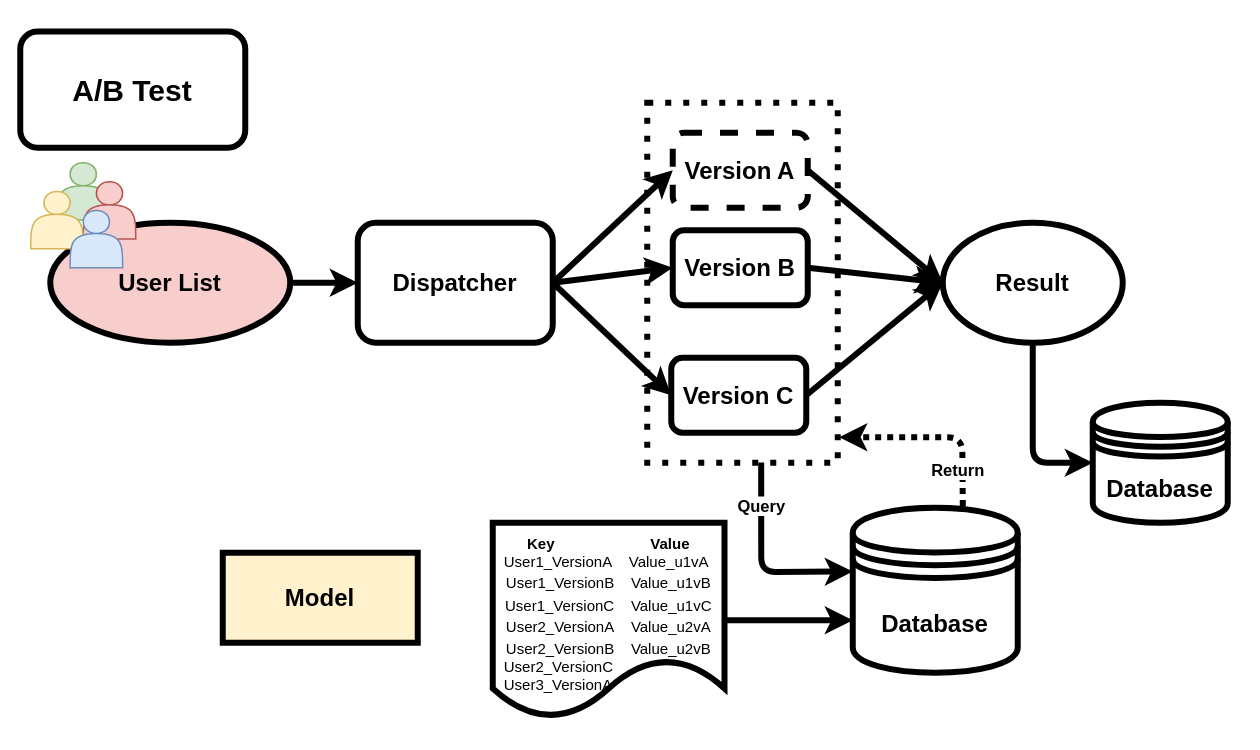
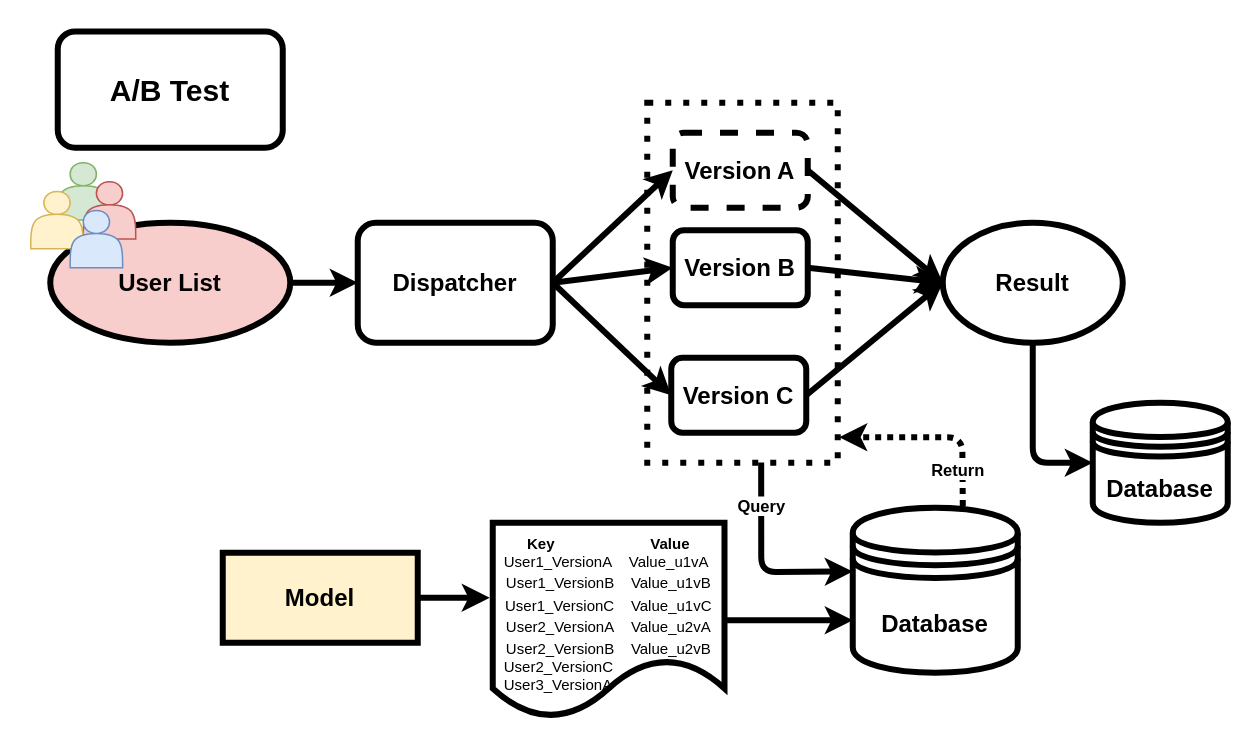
node "A/B Test": moved (133, 90) -> (170, 90)
edge "Model" -> "Key Value User1_VersionA Value_u1vA User1_VersionB Value_u1vB User1_VersionC Value_u1vC User2_VersionA Value_u2vA User2_VersionB Value_u2vB User2_VersionC User3_VersionA": added
